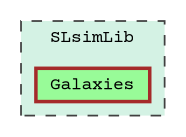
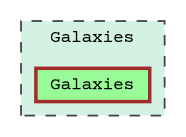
cluster "SLsimLib": label "SLsimLib" -> "Galaxies"
